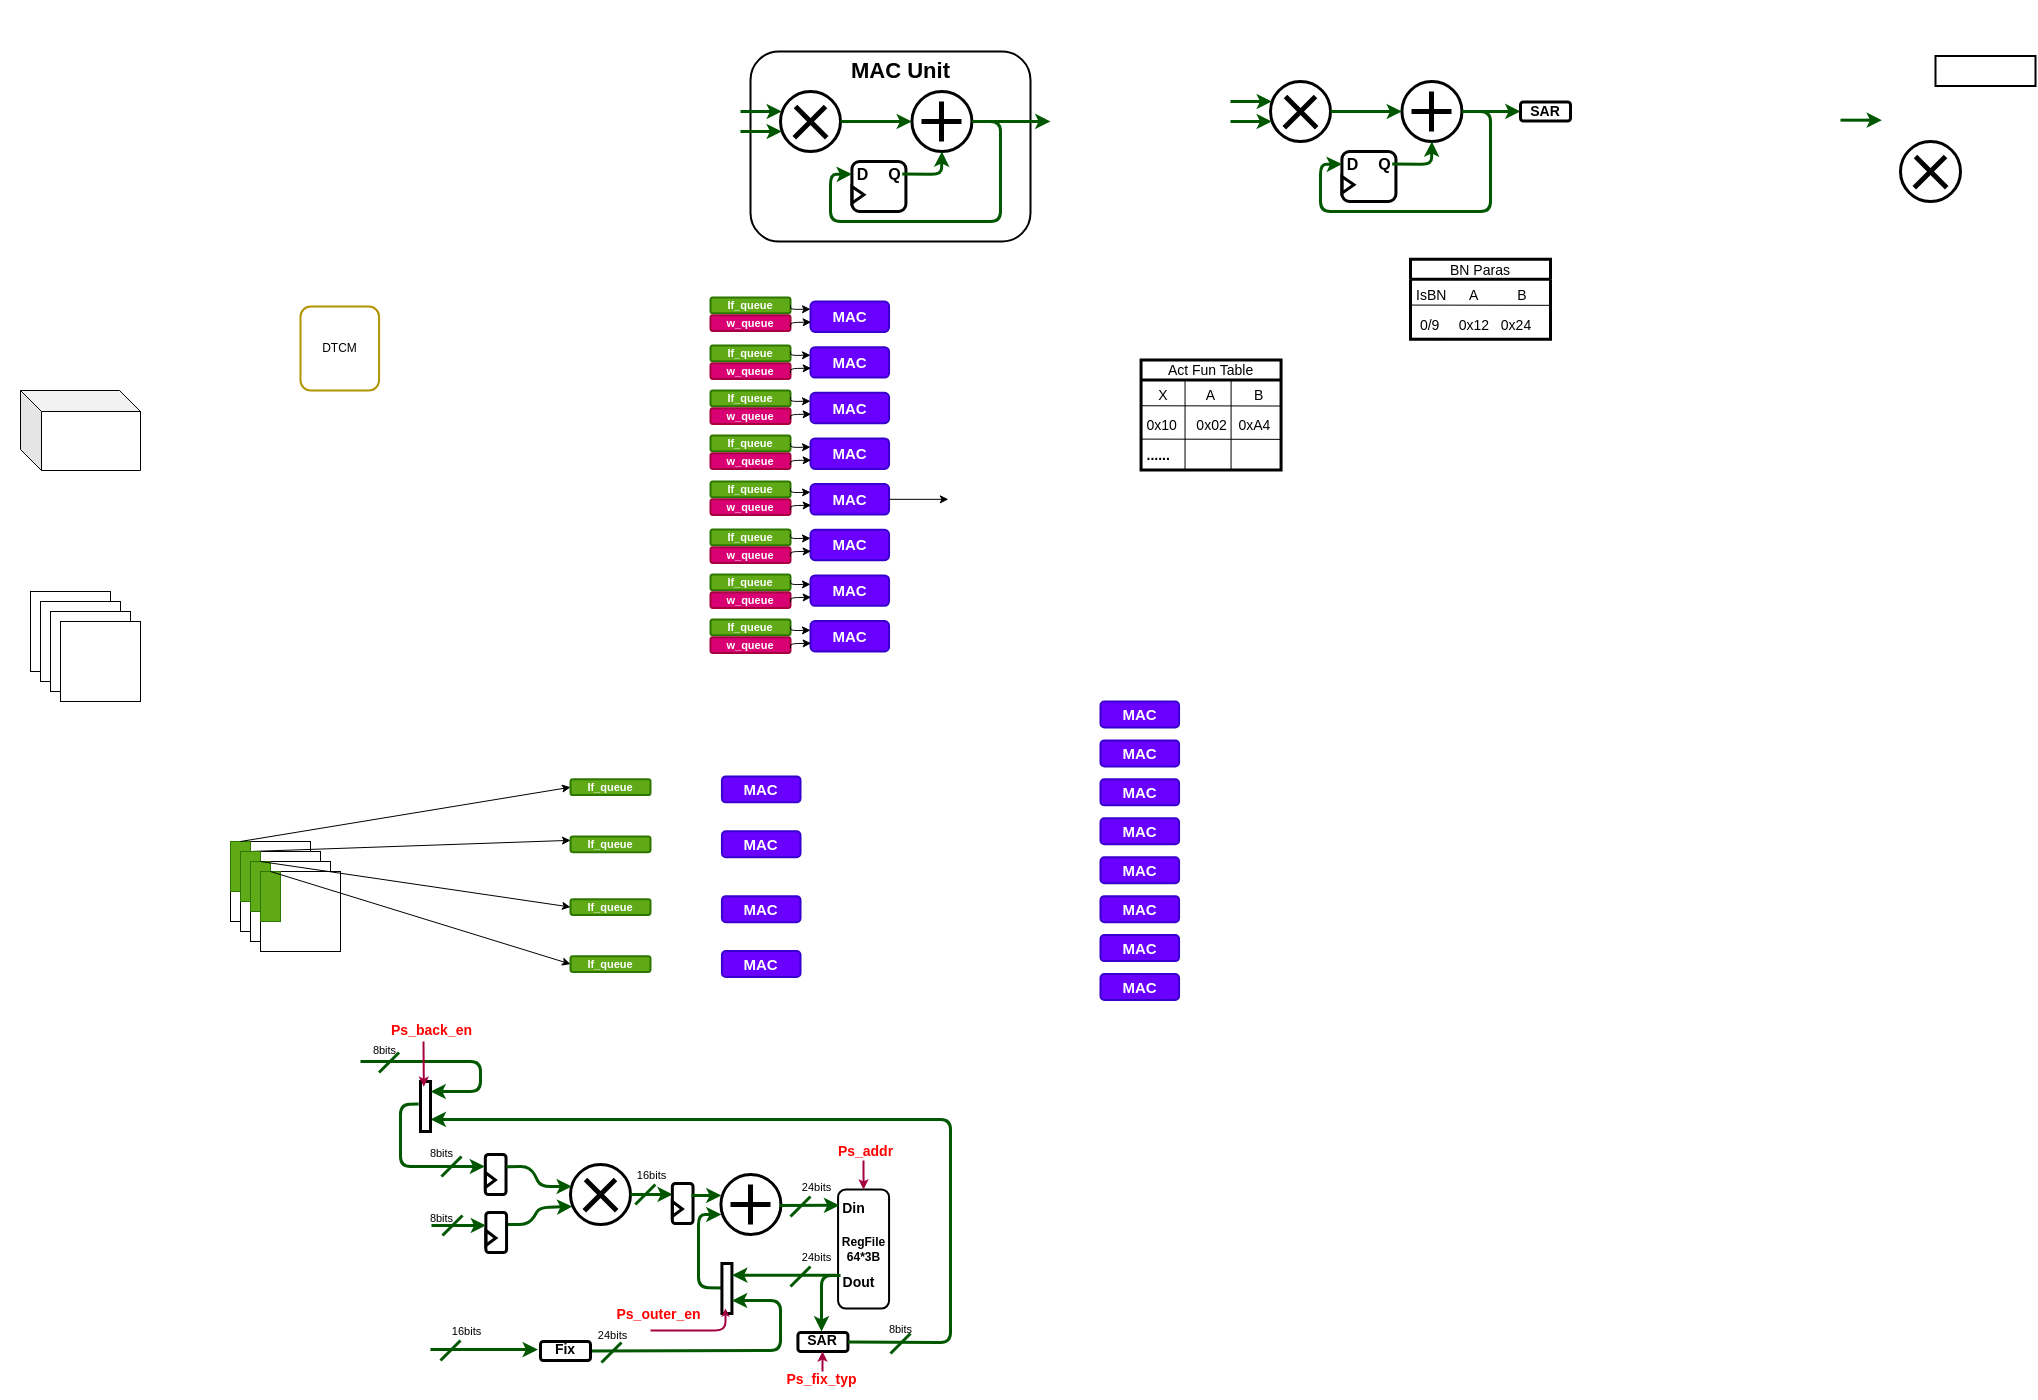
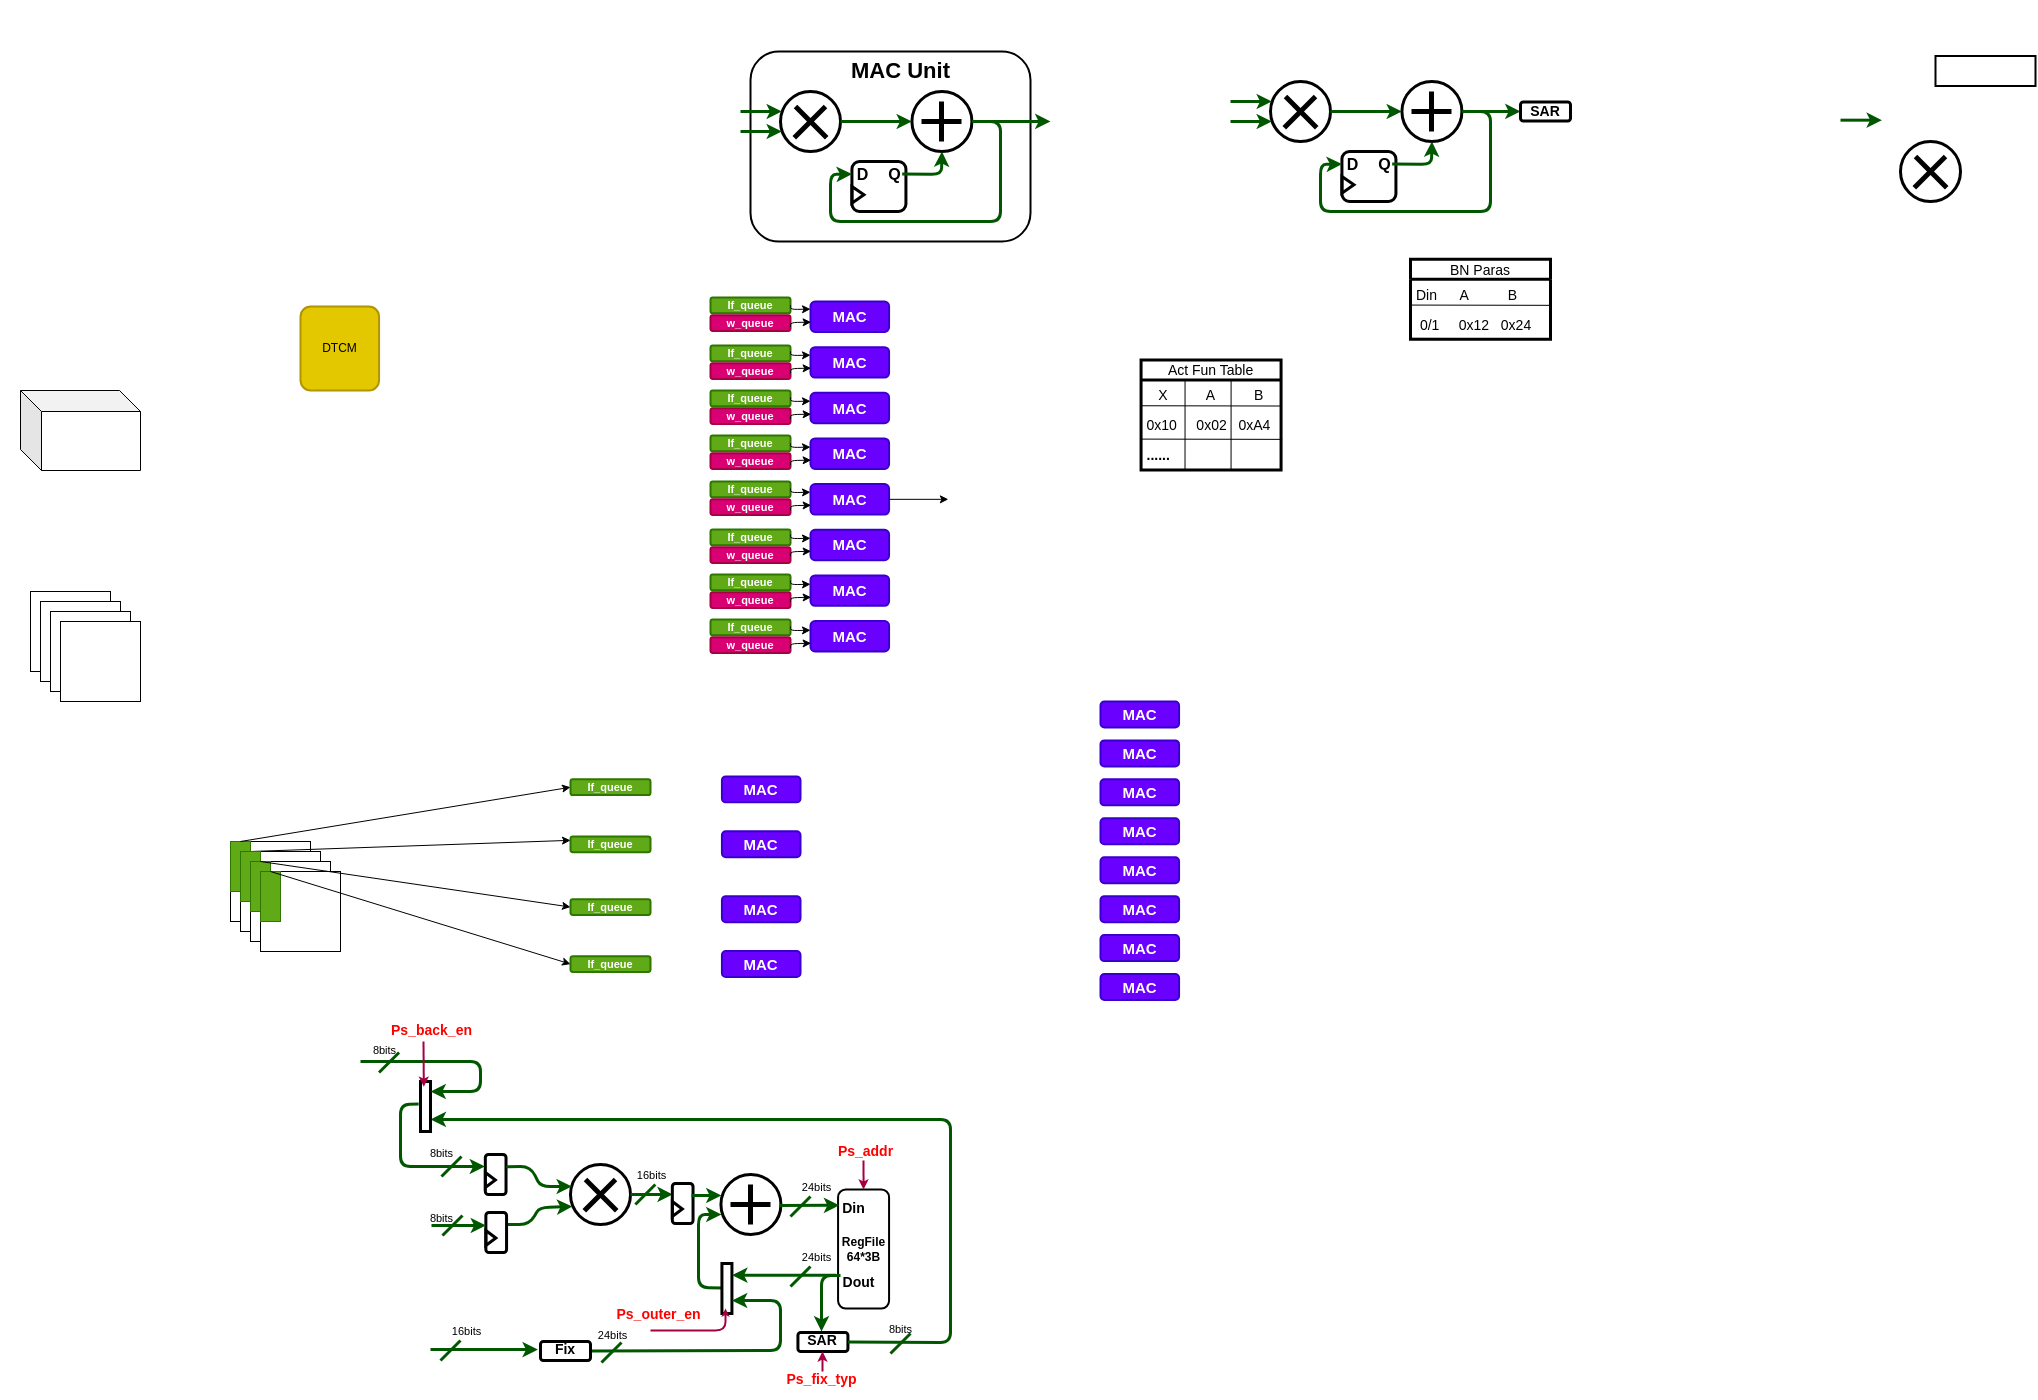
node "IsBN A B": label "IsBN A B" -> "Din A B"
node "0/9 0x12 0x24": label "0/9 0x12 0x24" -> "0/1 0x12 0x24"
node "DTCM": fillcolor #ffffff -> #e3c800
